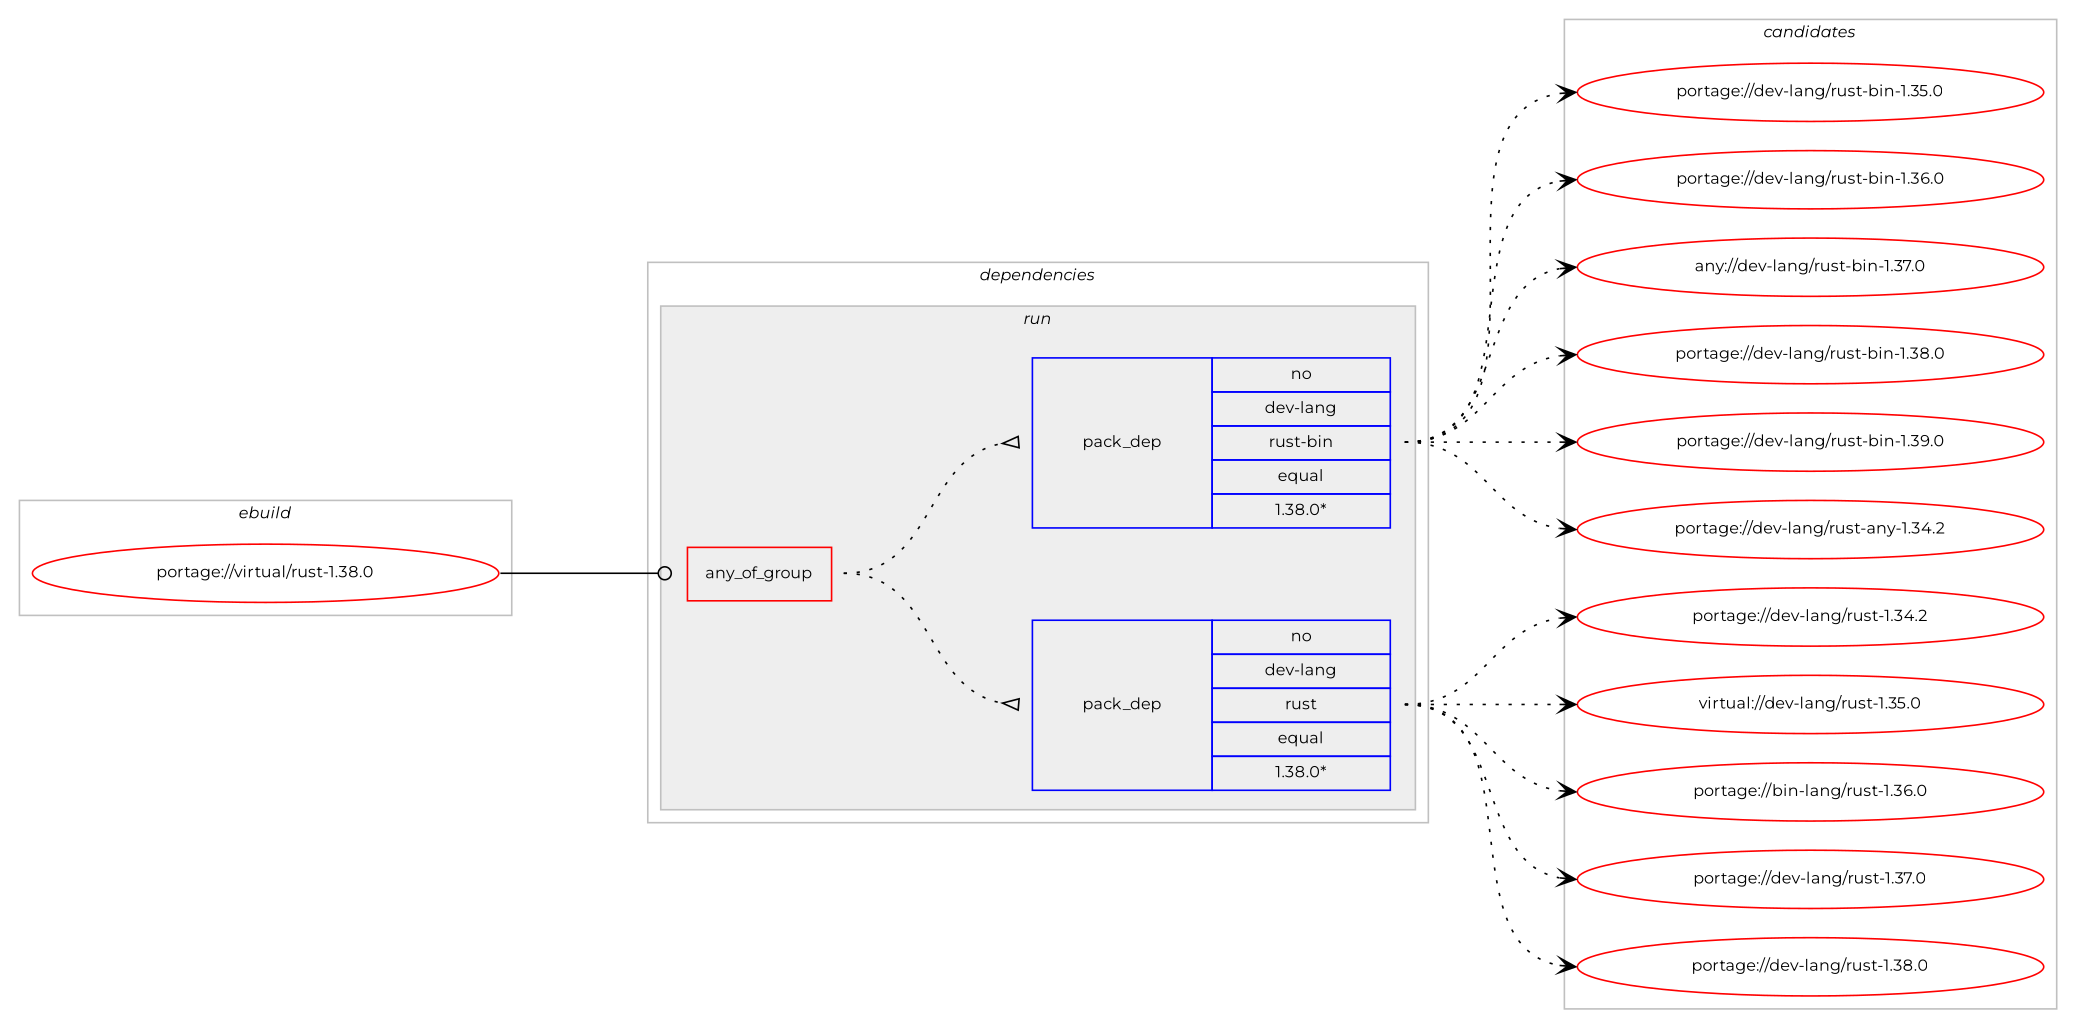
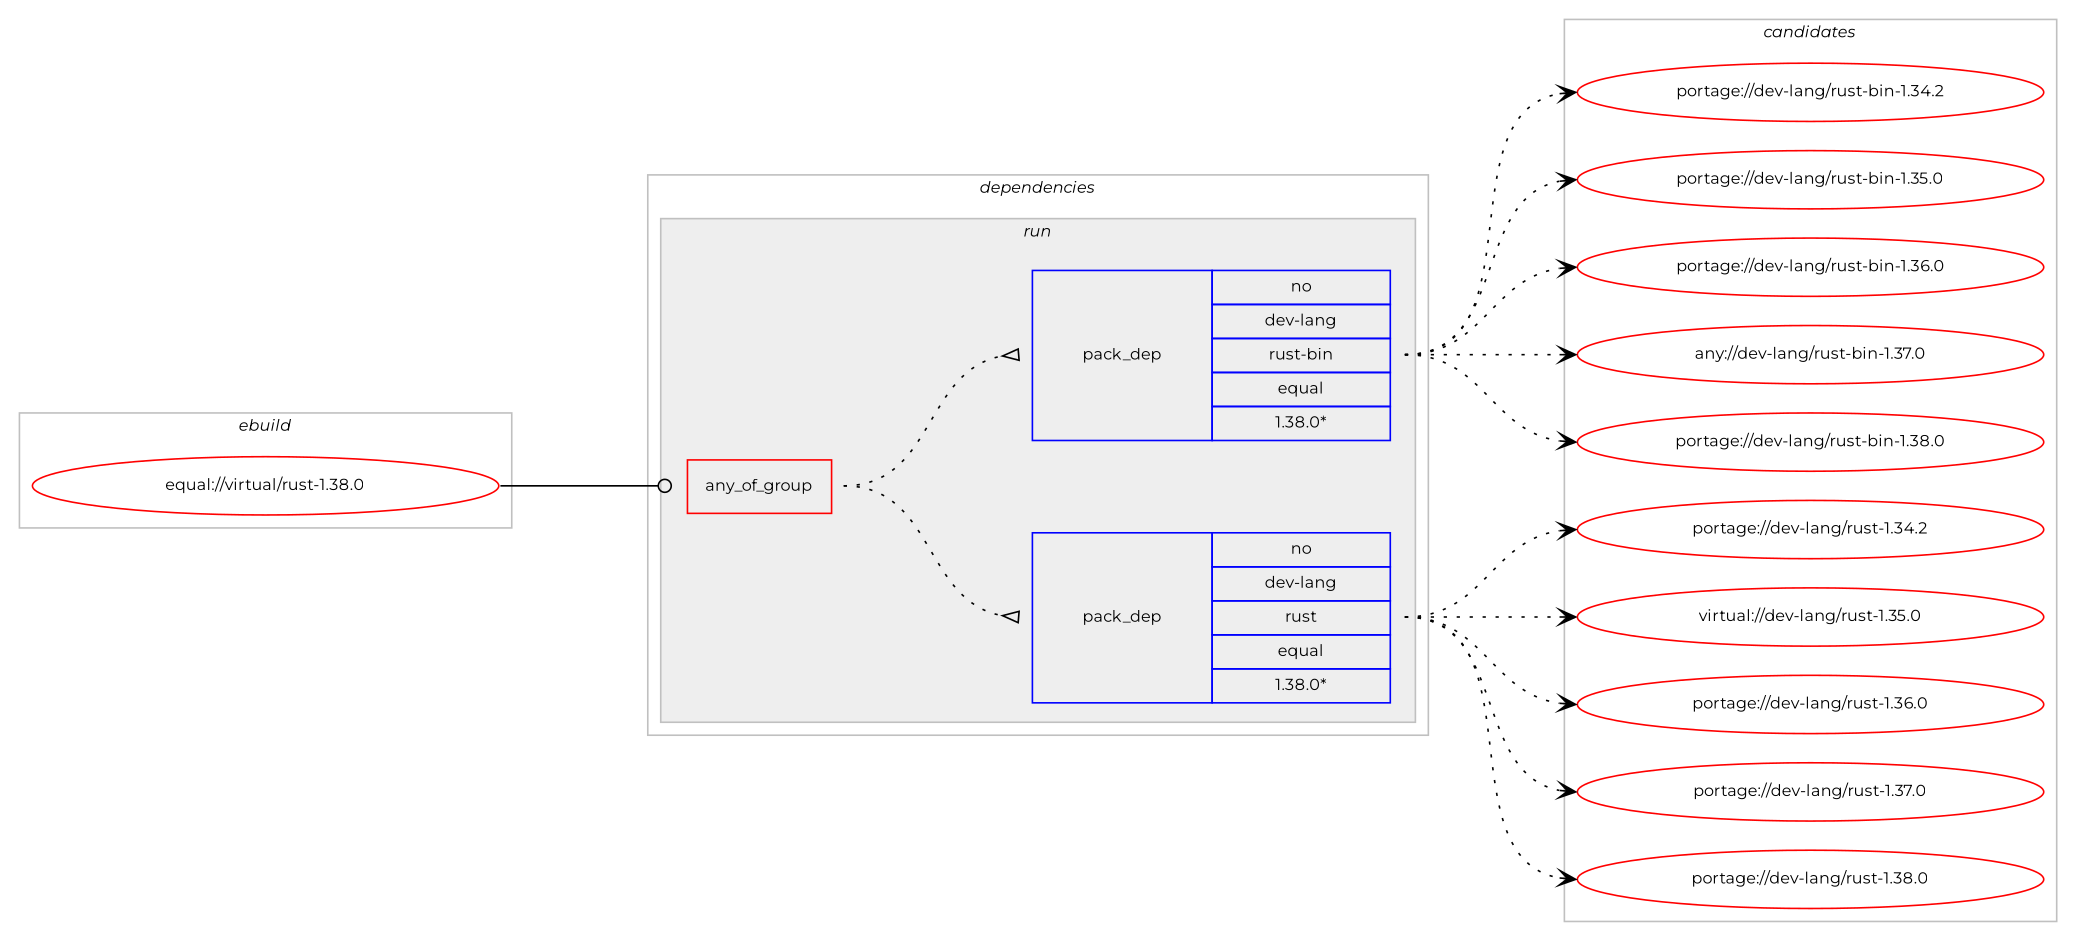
node "portage://dev-lang/rust-bin-1.39.0": removed
node "portage://dev-lang/rust-any-1.34.2": label "portage://dev-lang/rust-any-1.34.2" -> "portage://dev-lang/rust-bin-1.34.2"
node "portage://virtual/rust-1.38.0": label "portage://virtual/rust-1.38.0" -> "equal://virtual/rust-1.38.0"
node "portage://bin-lang/rust-1.36.0": label "portage://bin-lang/rust-1.36.0" -> "portage://dev-lang/rust-1.36.0"
